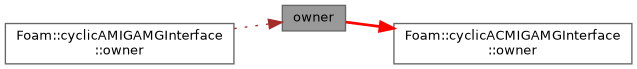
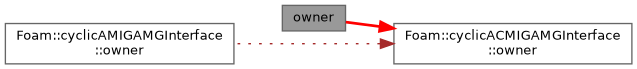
edge "Foam::cyclicAMIGAMGInterface ::owner" -> "owner": now "Foam::cyclicAMIGAMGInterface ::owner" -> "Foam::cyclicACMIGAMGInterface ::owner"
